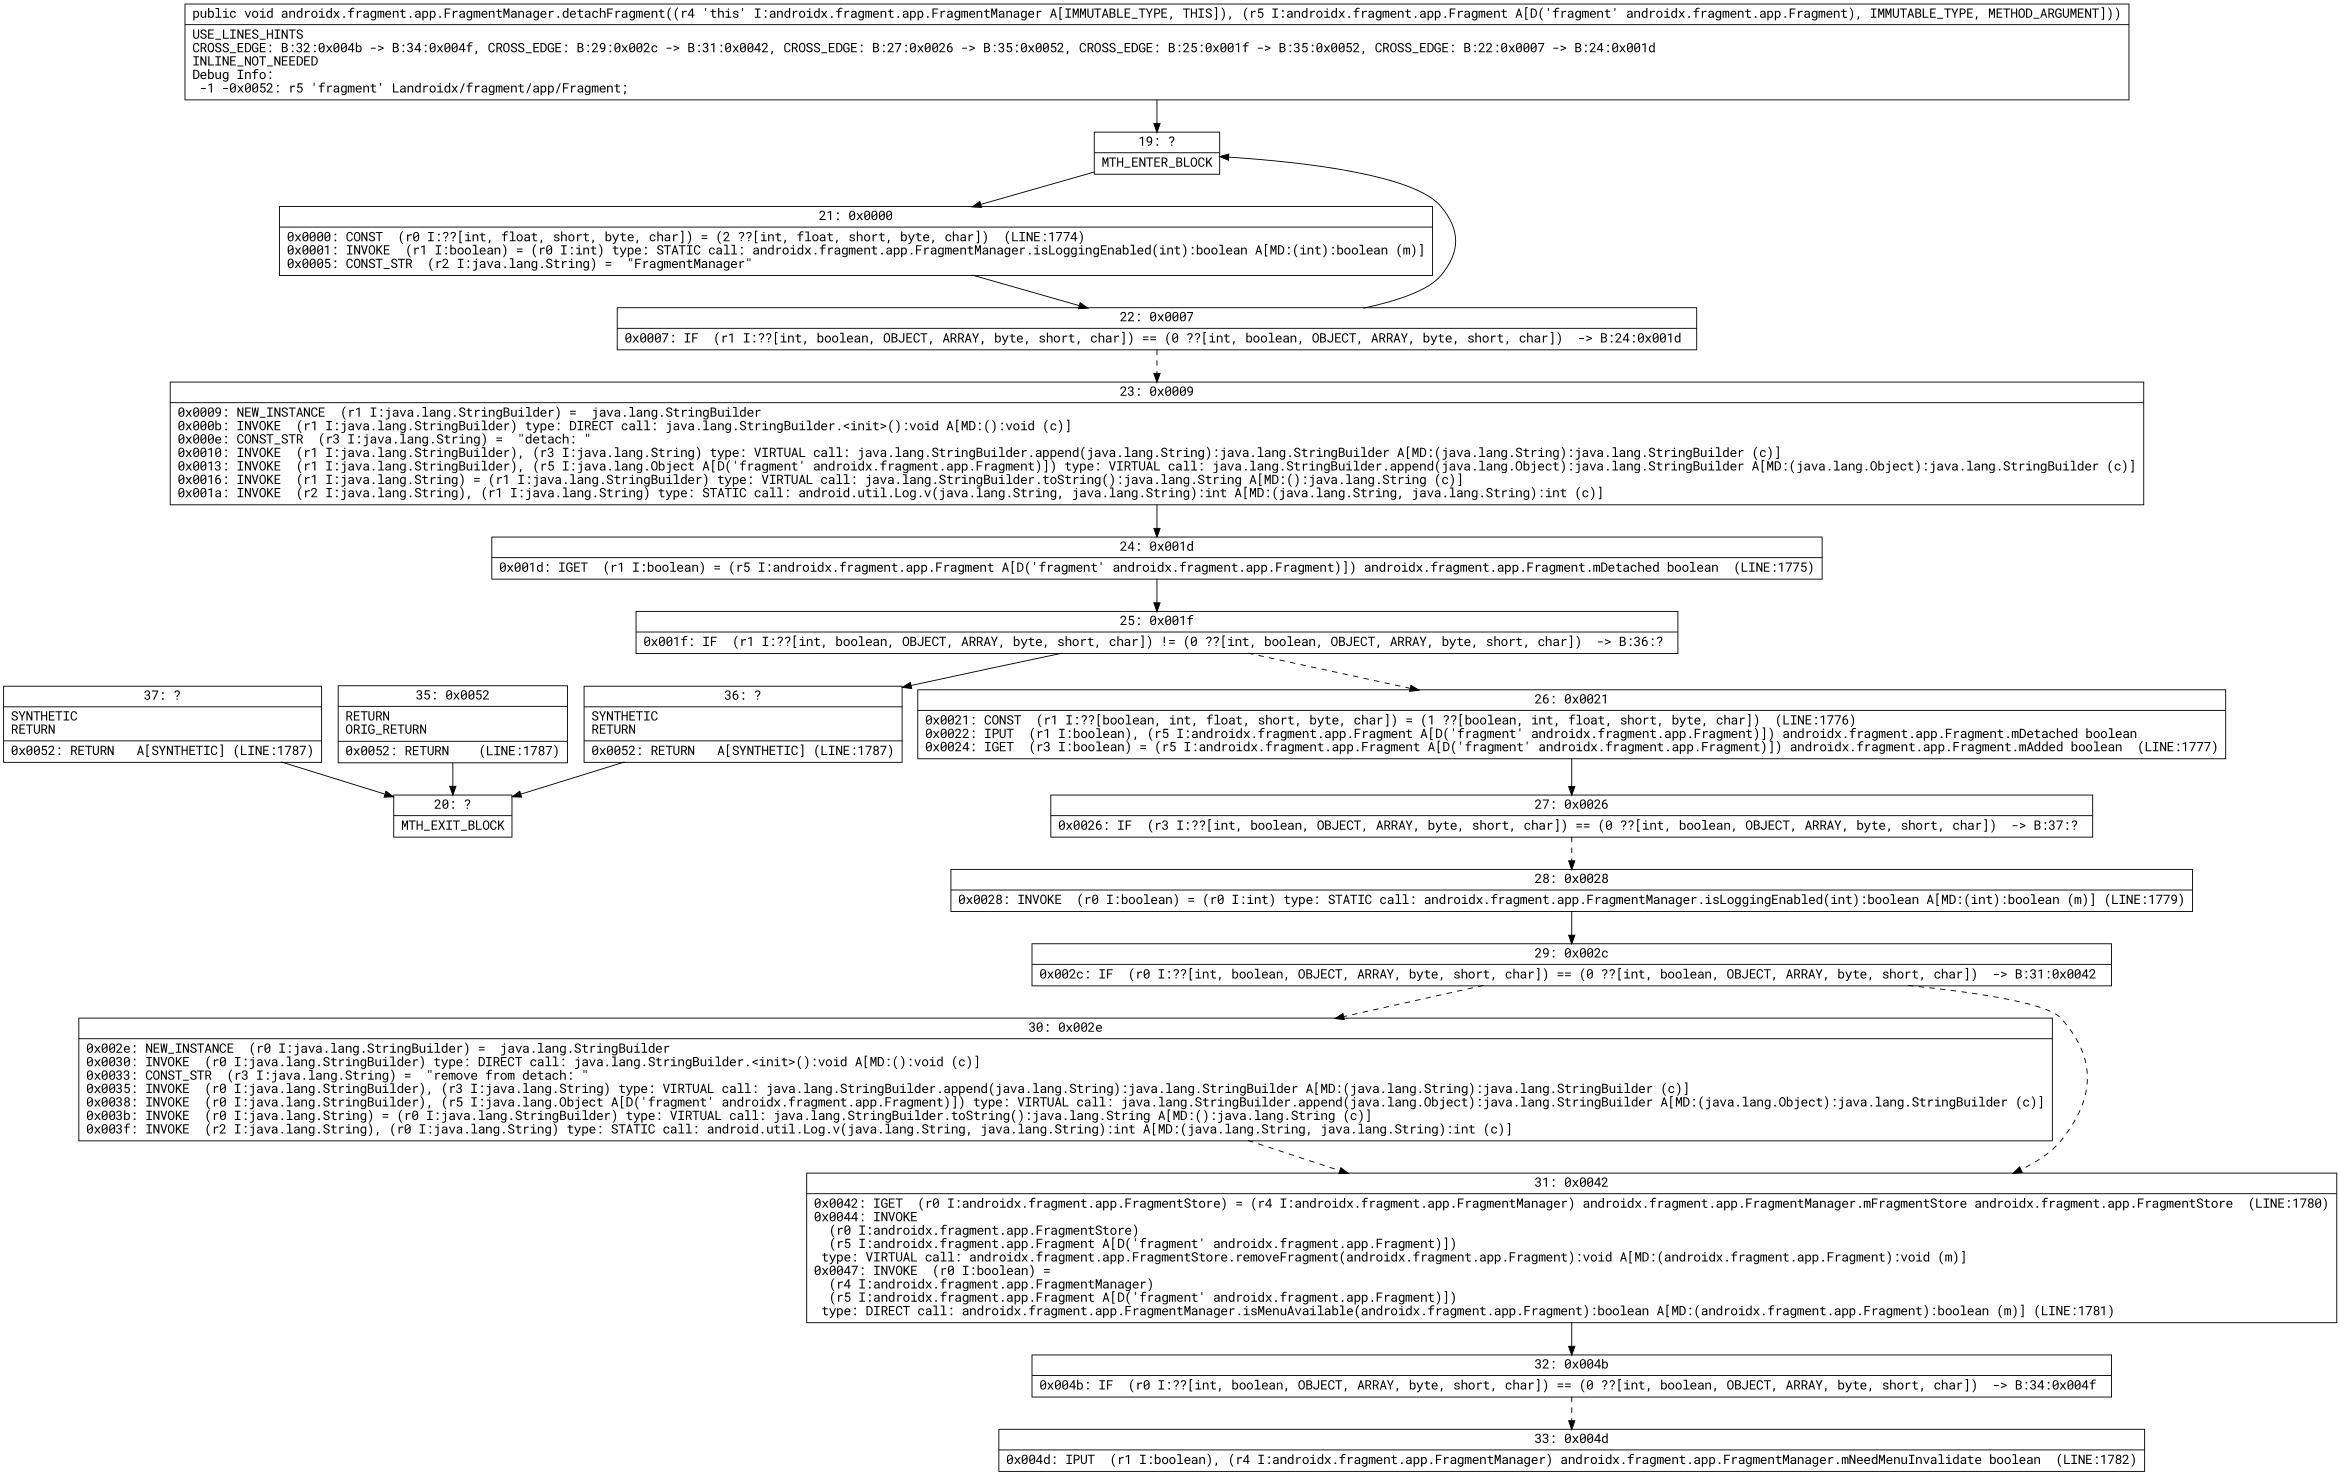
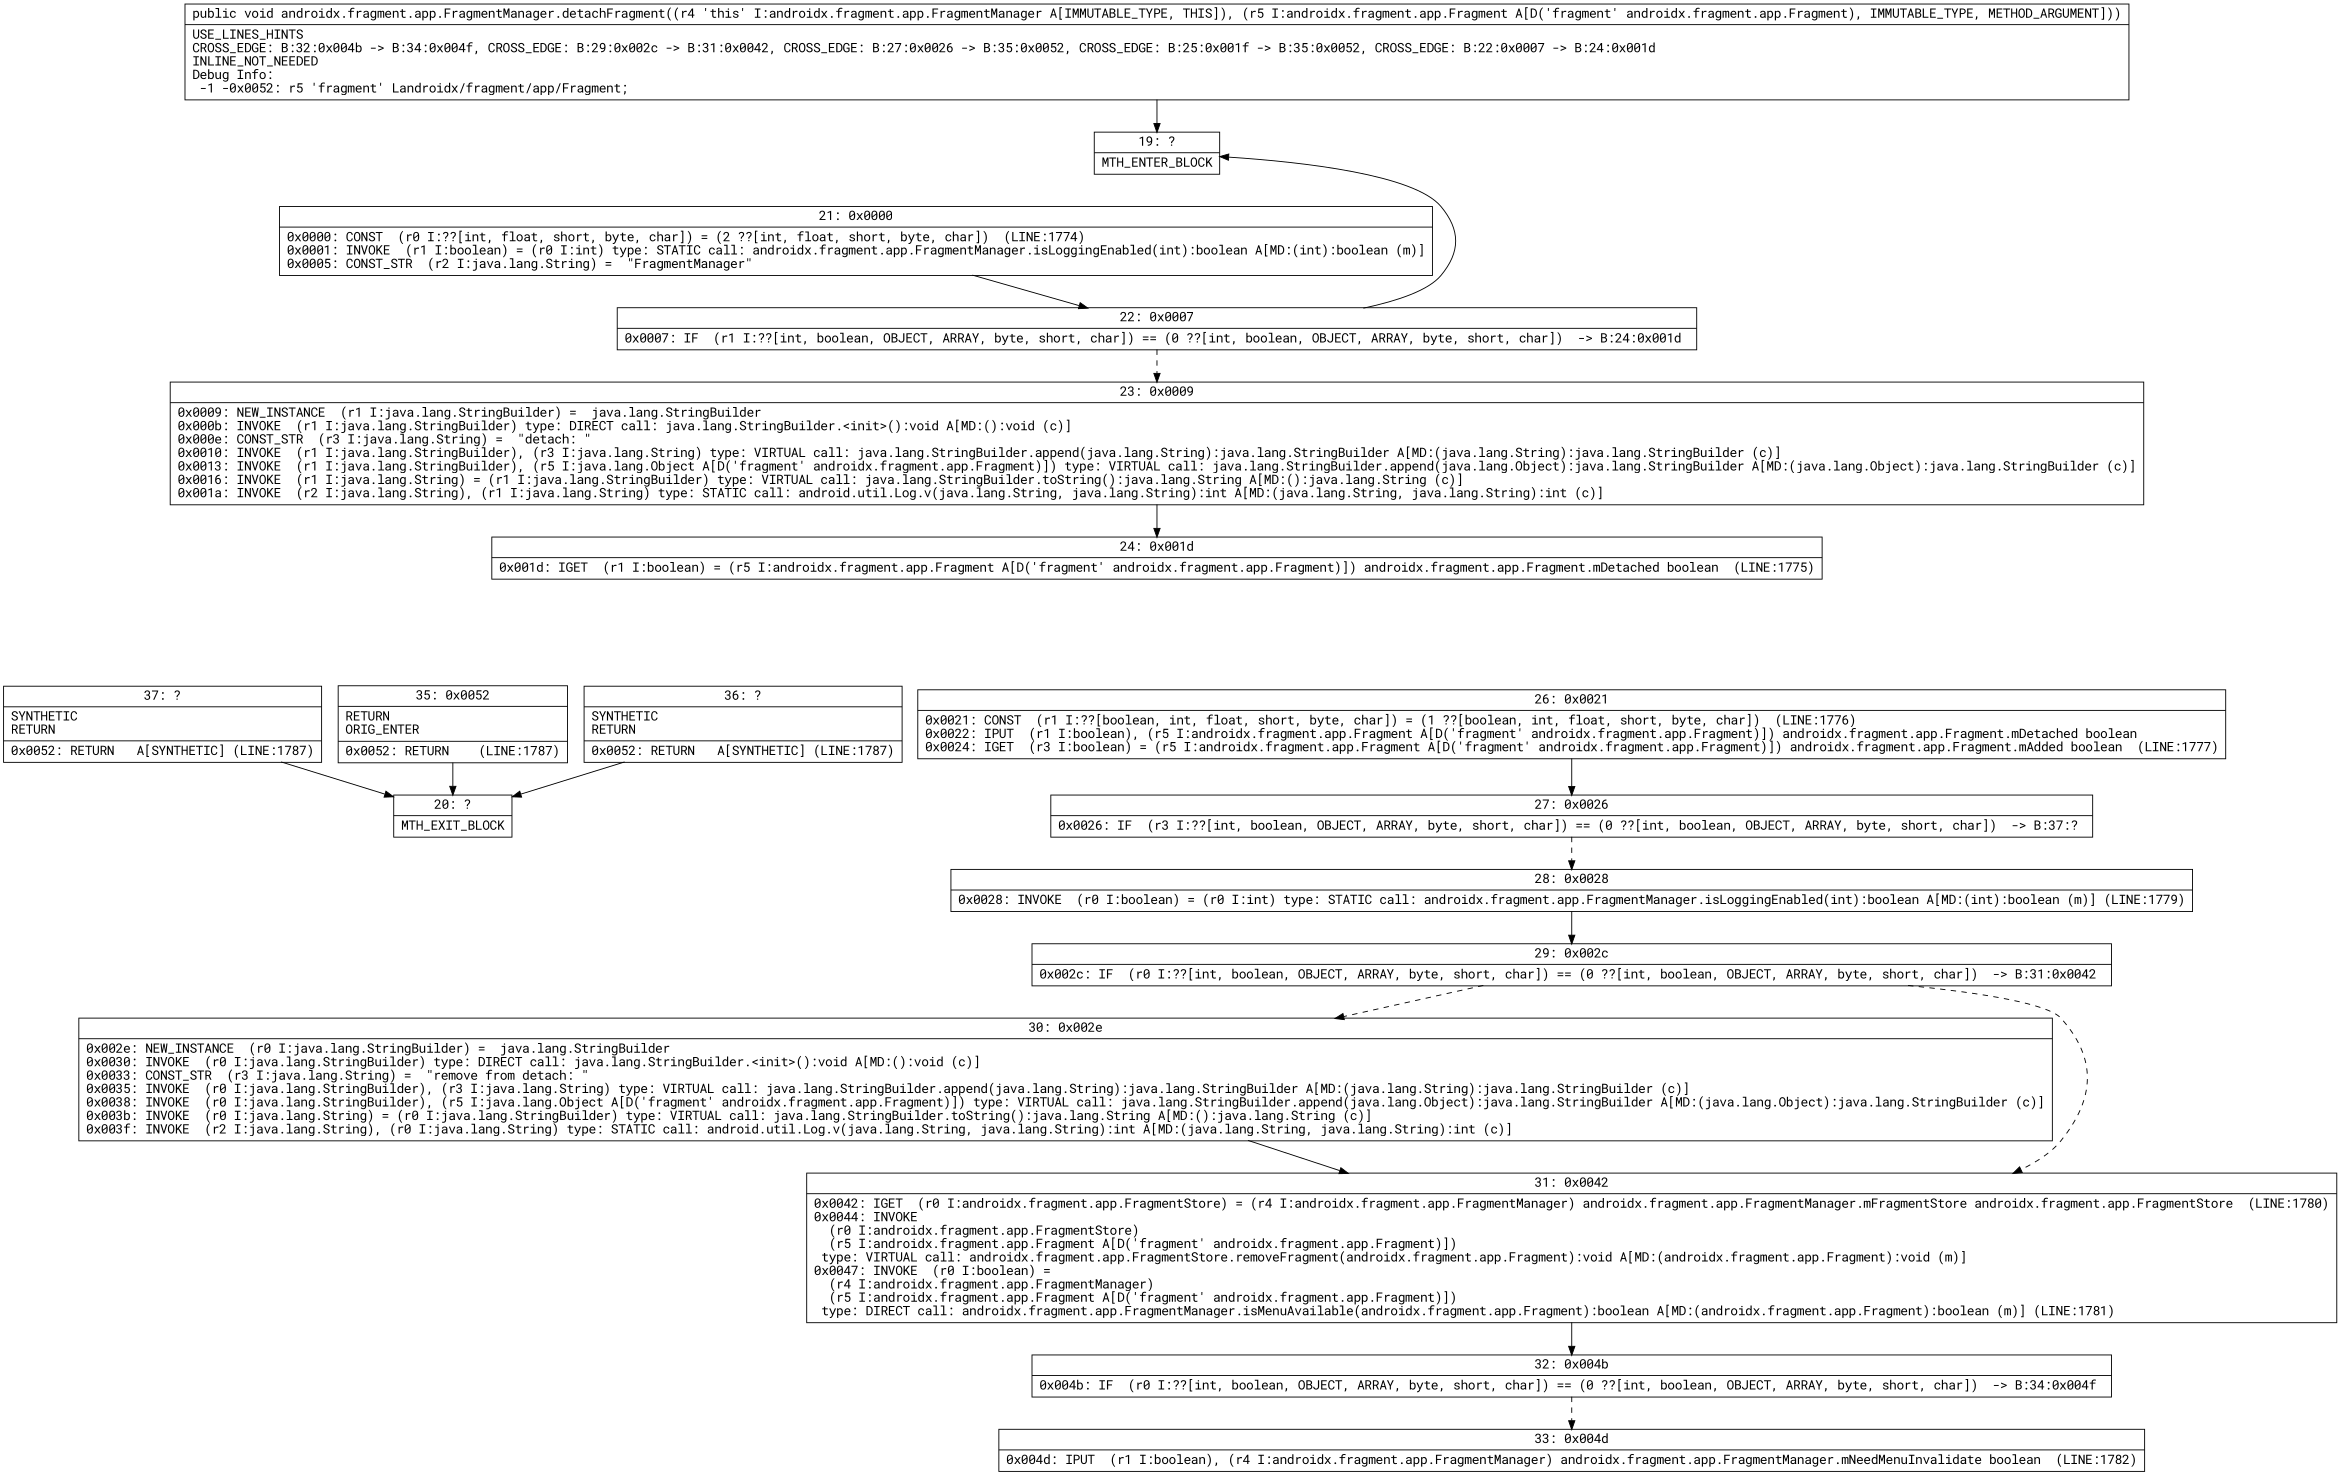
edge "19: ?" -> "21: 0x0000": removed
node "25: 0x001f": removed
node "35: 0x0052": text "ORIG_RETURN" -> "ORIG_ENTER"
edge "30: 0x002e" -> "31: 0x0042": style dashed -> solid
